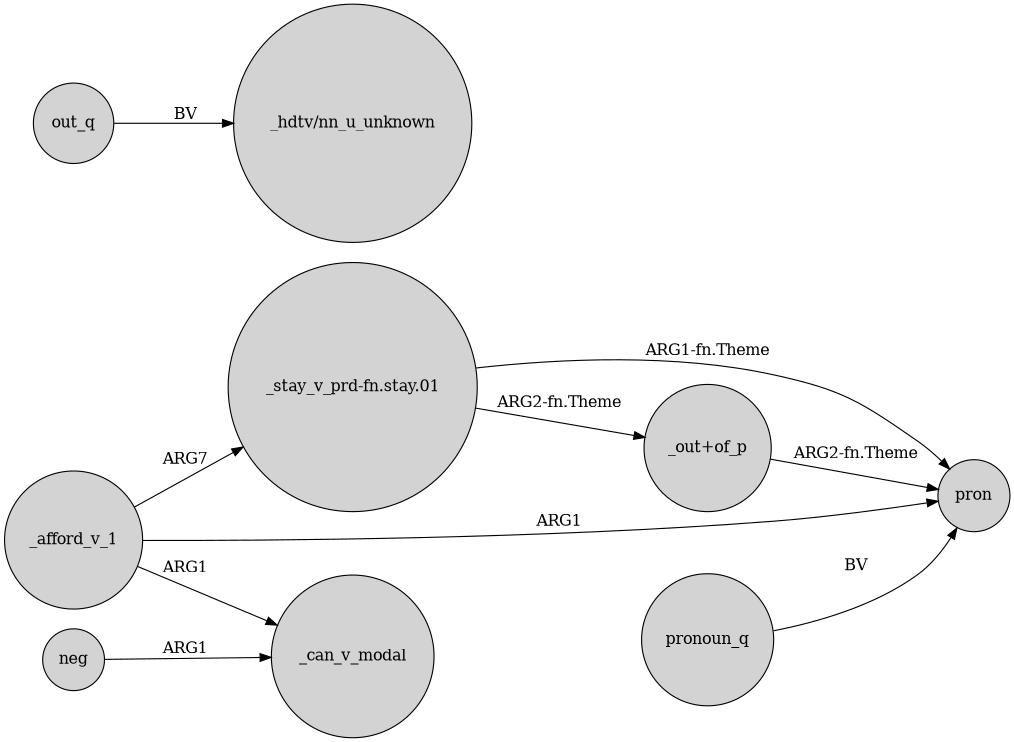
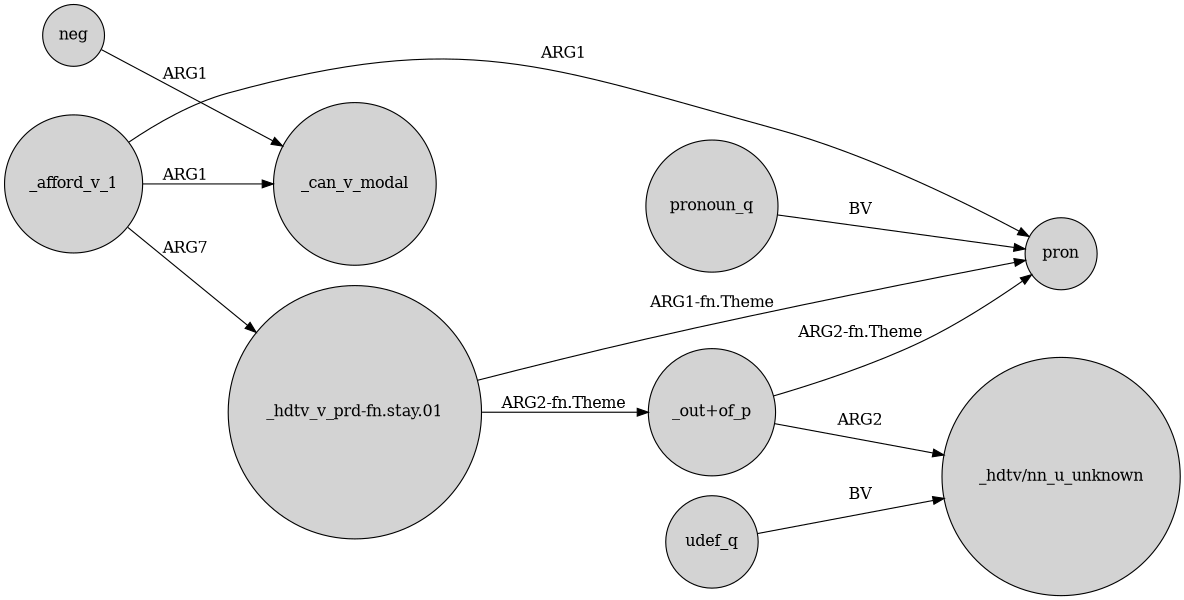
node "out_q": label "out_q" -> "udef_q"
node "_stay_v_prd-fn.stay.01": label "_stay_v_prd-fn.stay.01" -> "_hdtv_v_prd-fn.stay.01"
edge "_out+of_p" -> "_hdtv/nn_u_unknown": added, label "ARG2"
